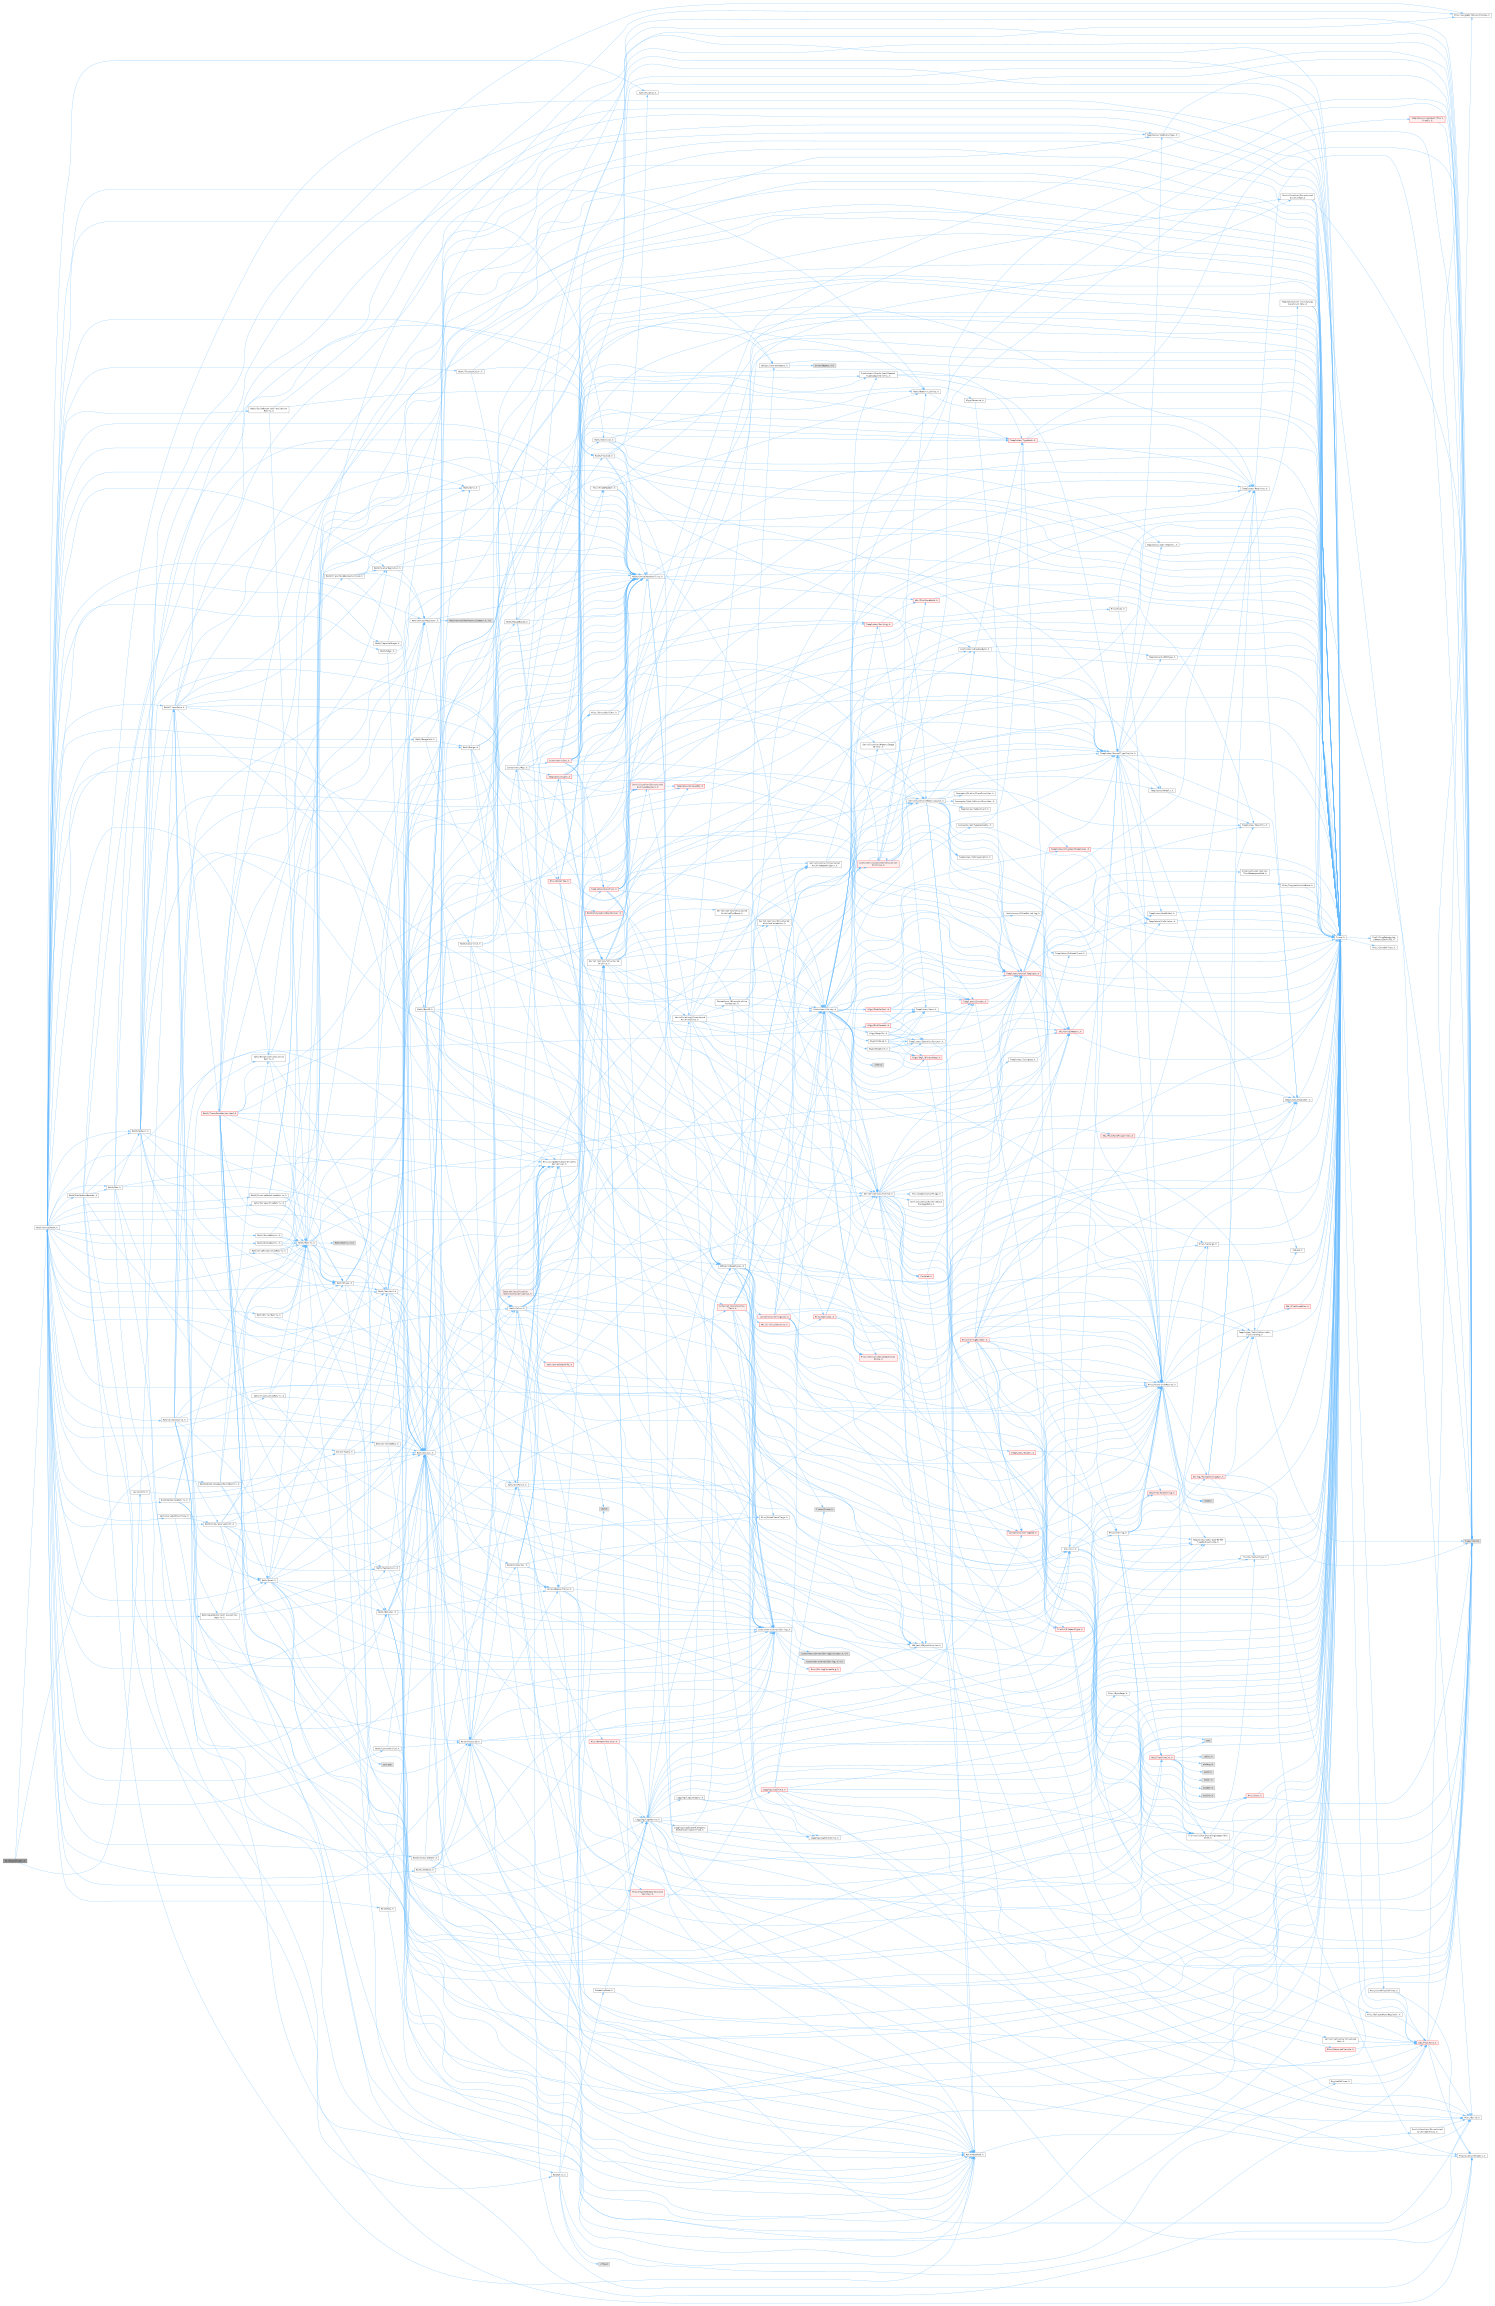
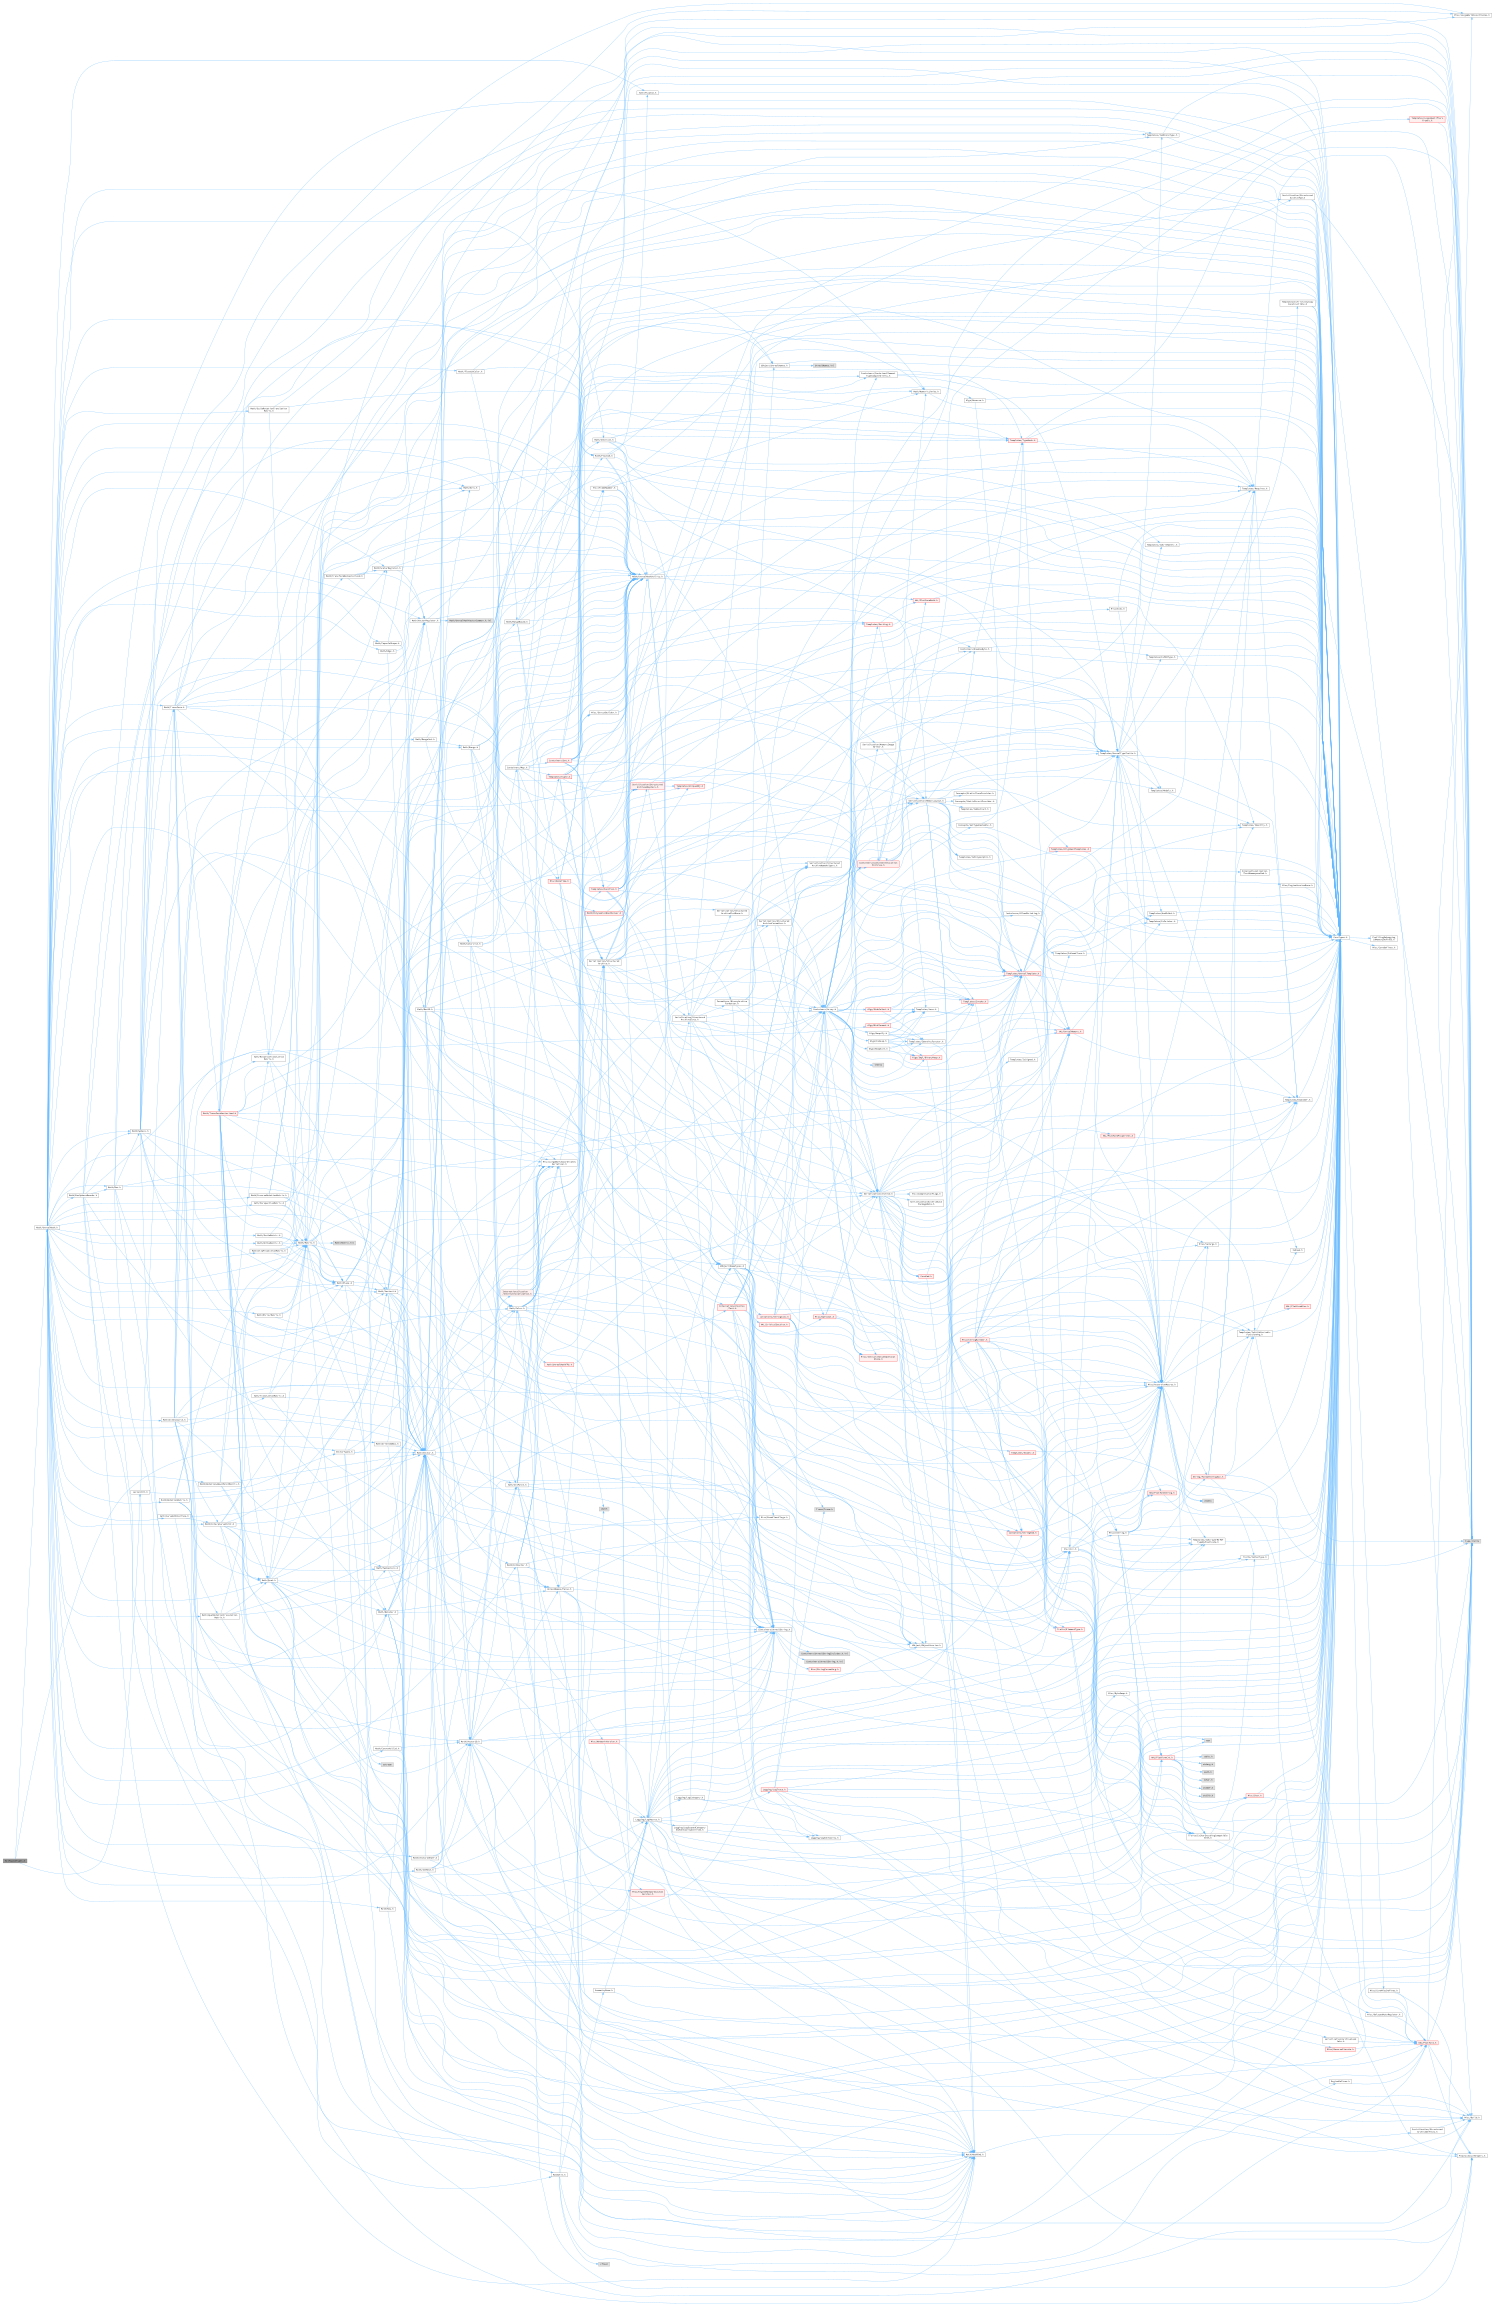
node "Trace.h": label "Trace.h" -> "CoreTypes.h"
